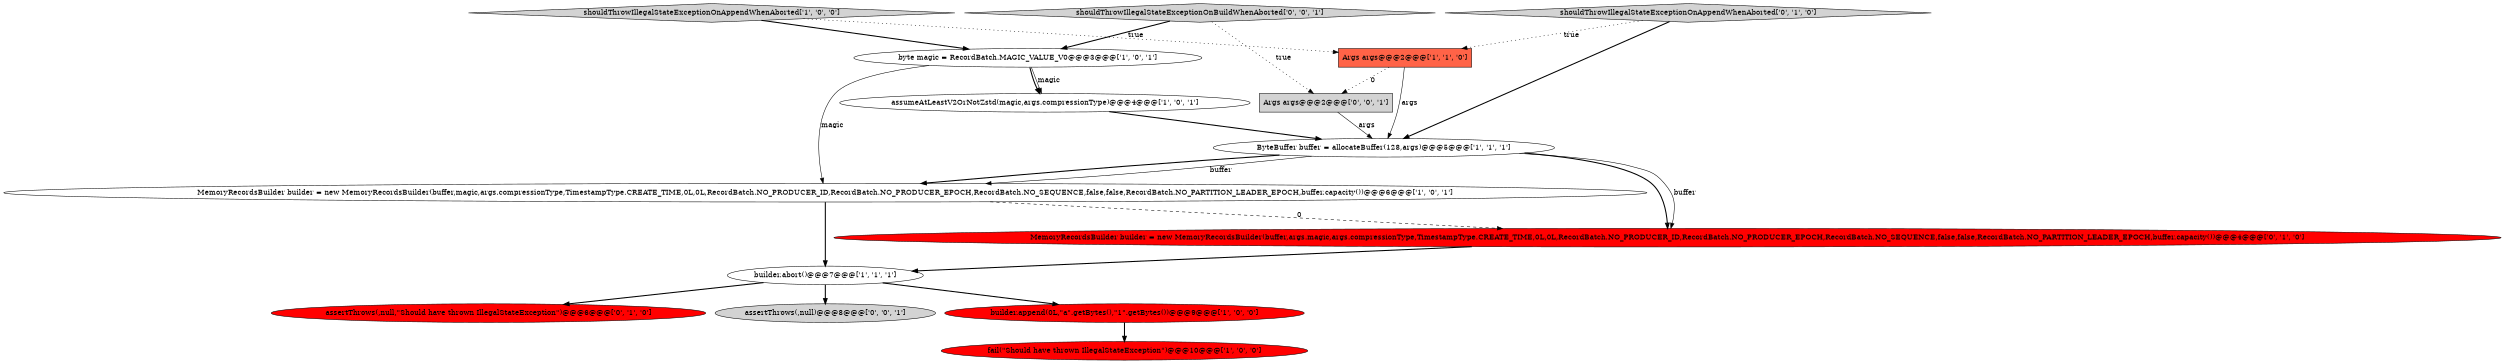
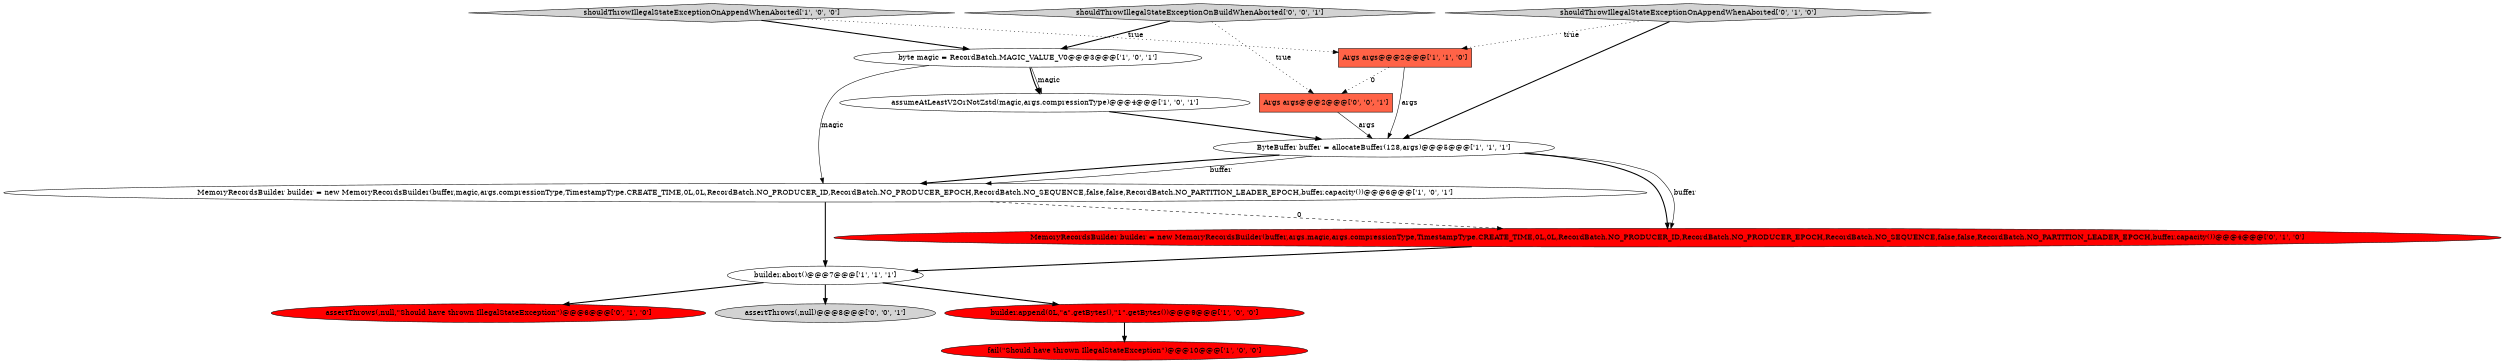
node "Args args@@@2@@@['0', '0', '1']": fillcolor lightgray -> tomato
